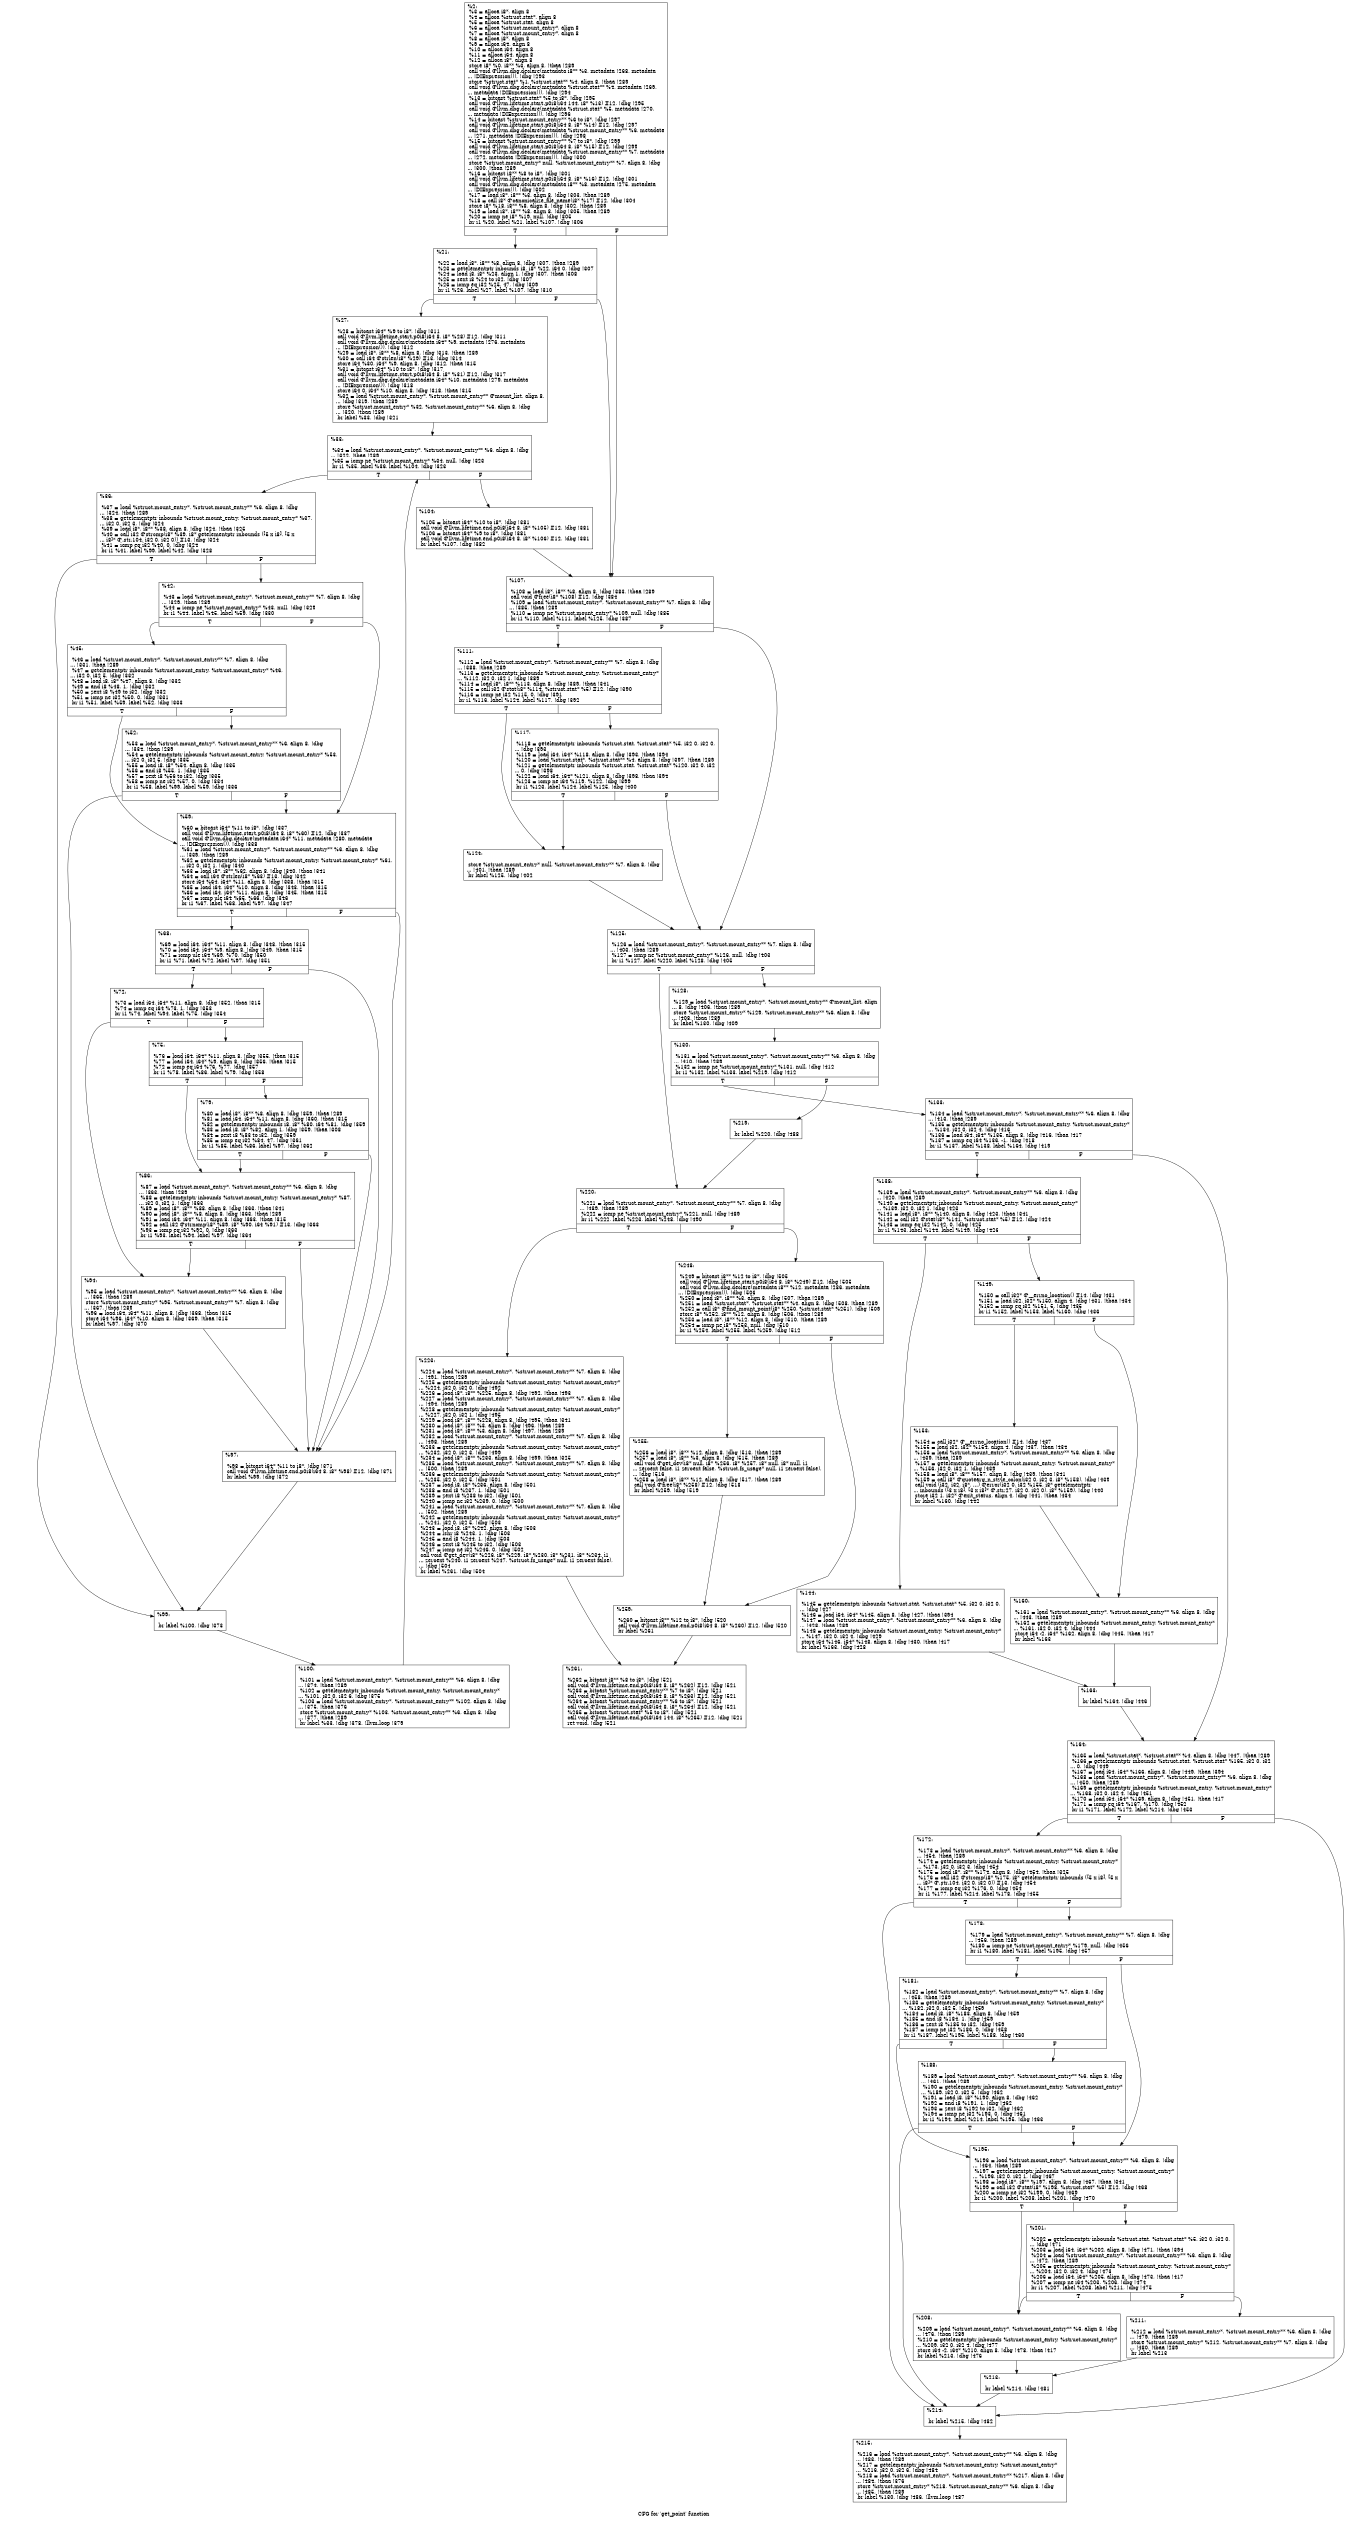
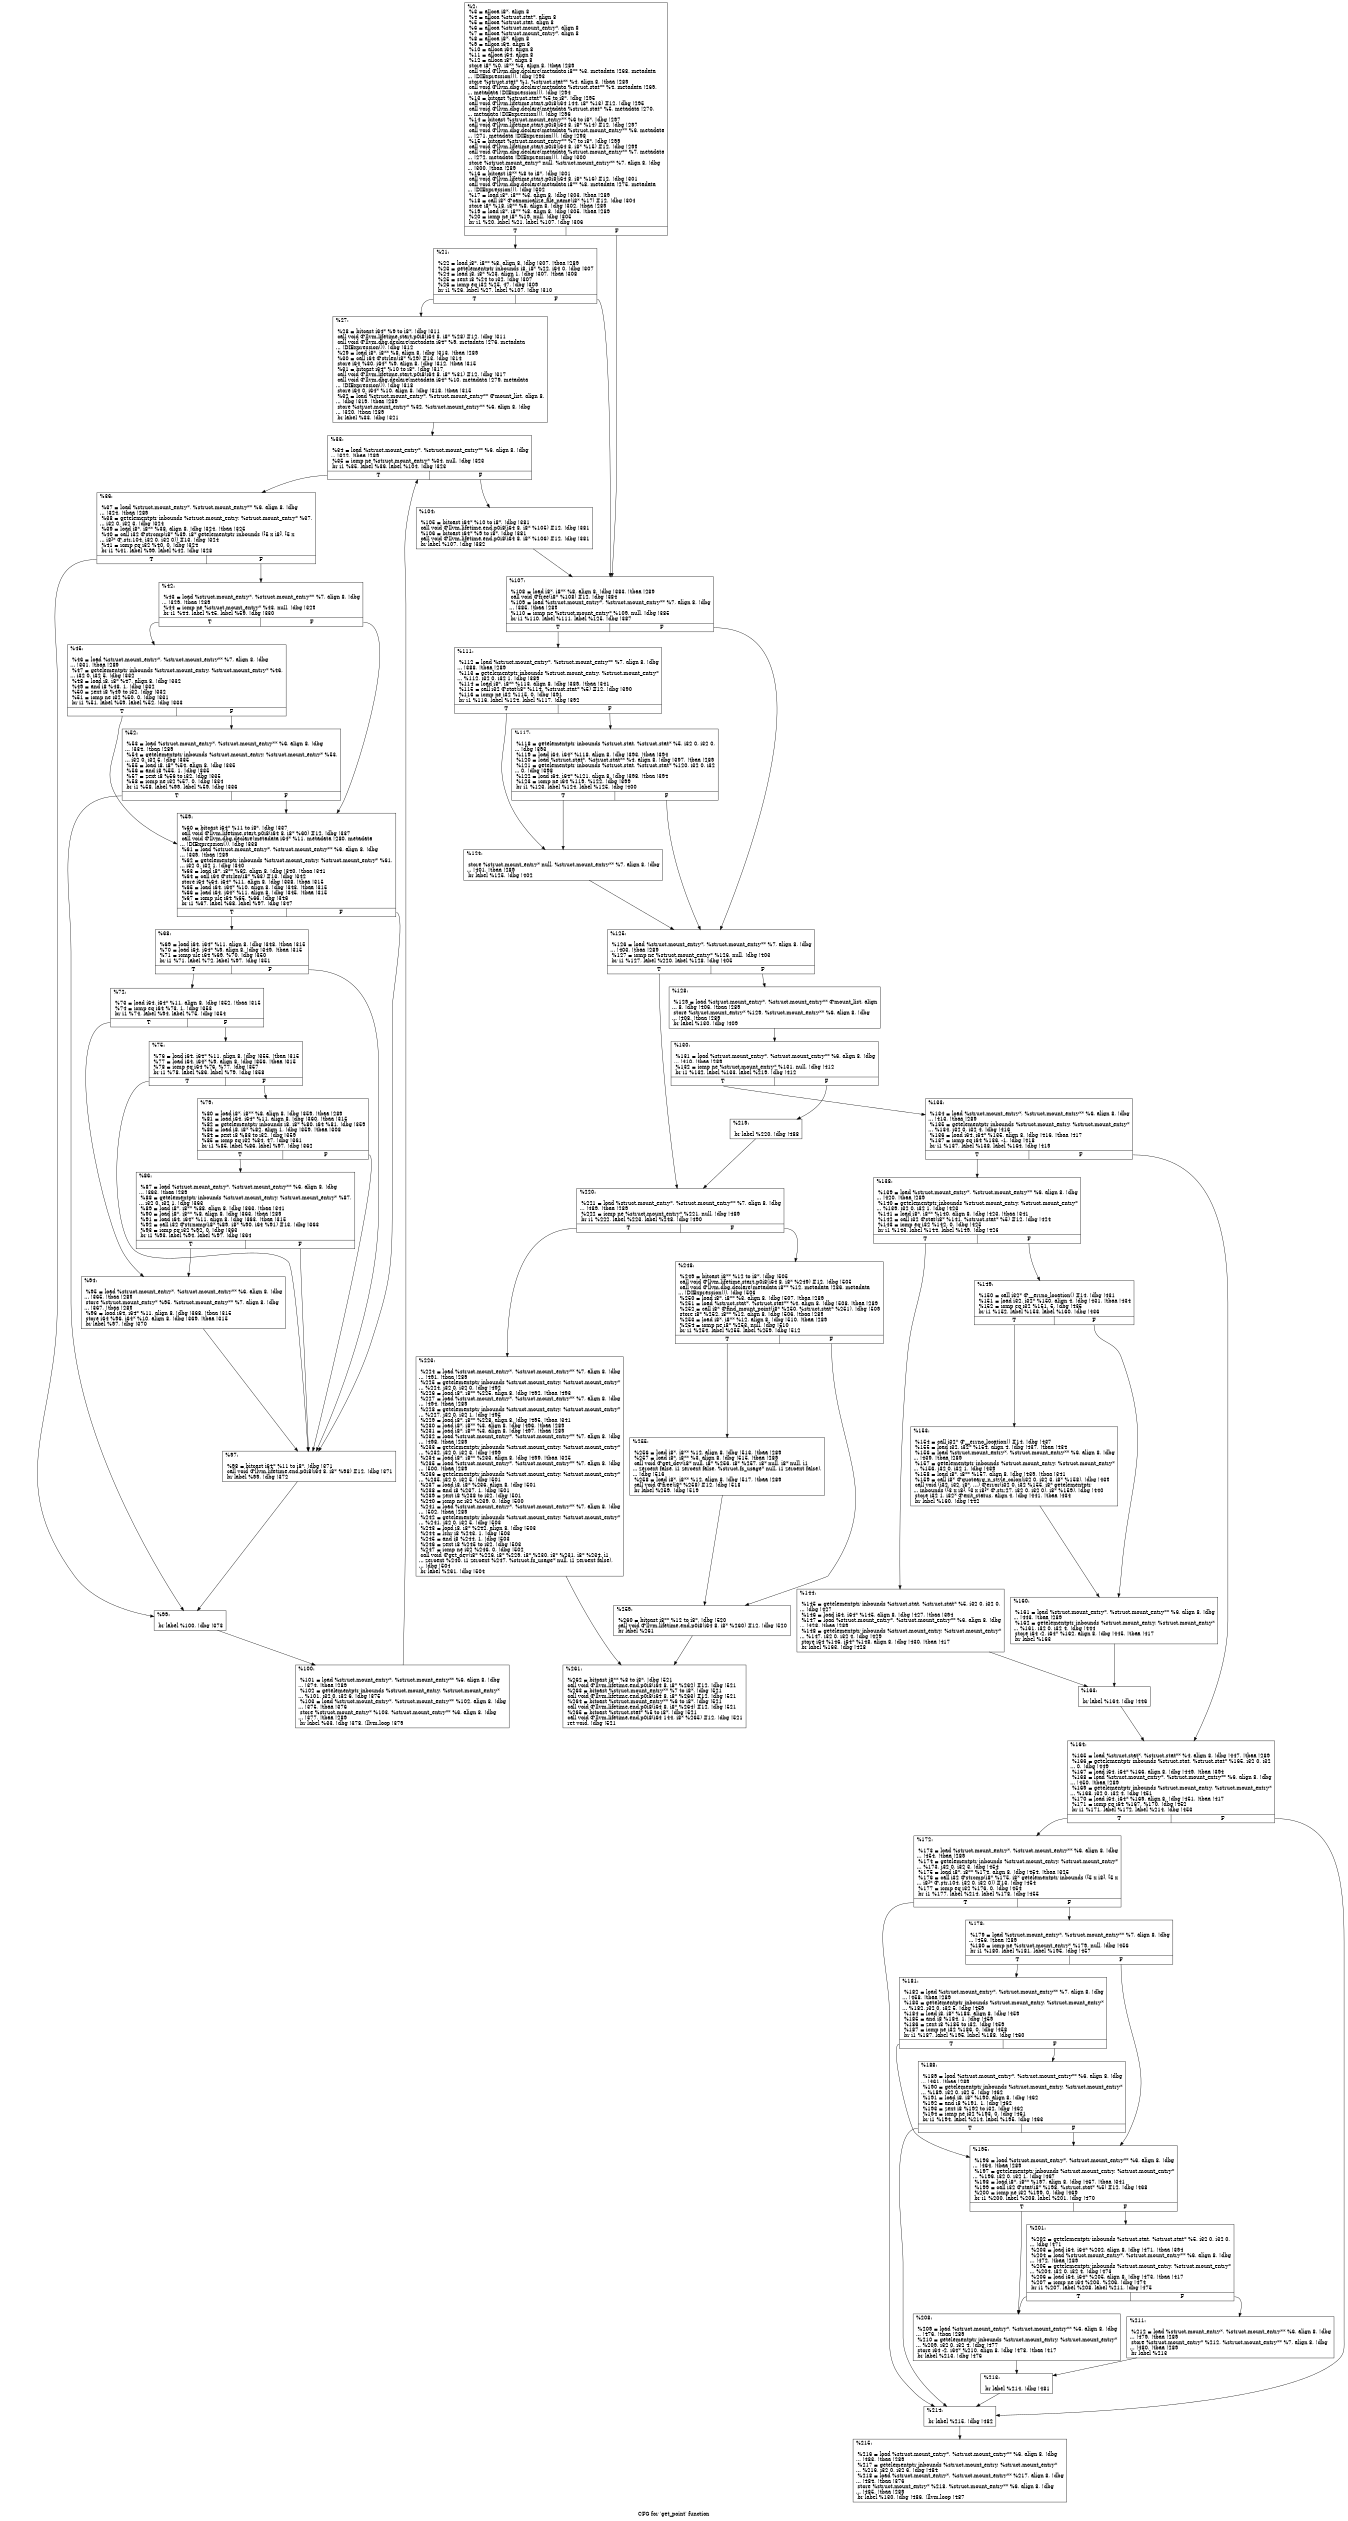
node "%75:": text "%72 = icmp eq i64 %76, %77, !dbg !357" -> "%78 = icmp eq i64 %76, %77, !dbg !357"
edge "%75:" -> "%86:": now "%75:" -> "%97:"
